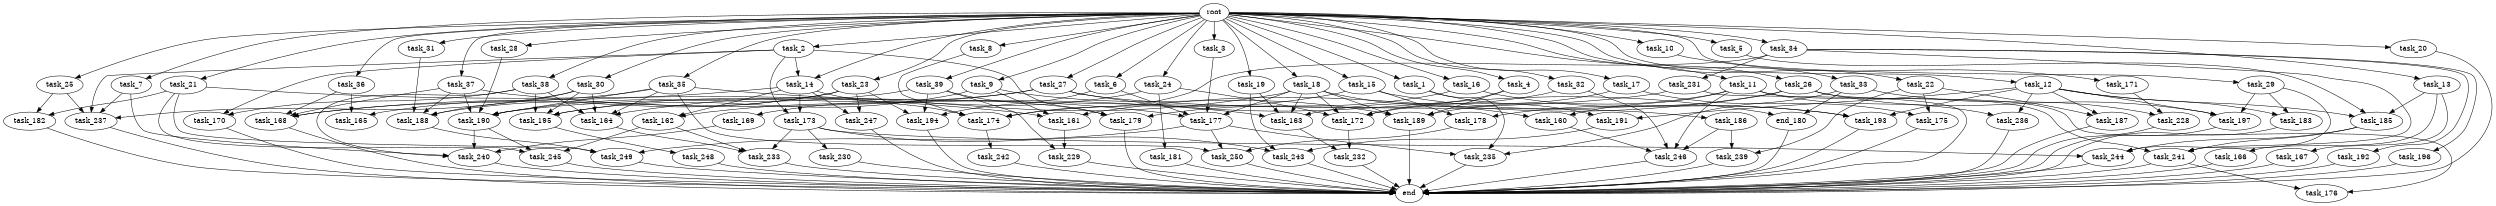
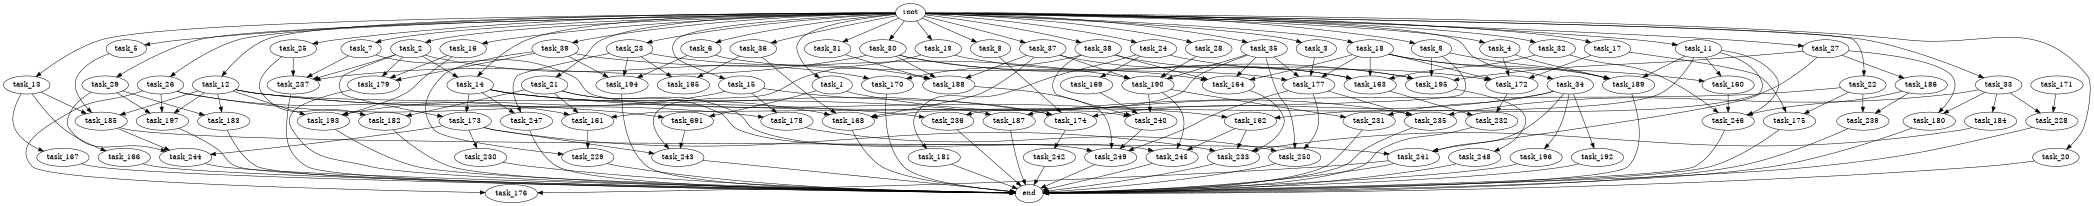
node "task_10": removed
edge "task_231" -> "task_190": reversed
node "task_191": label "task_191" -> "task_691"
node "end_180": label "end_180" -> "task_180"
node "task_184": added
edge "task_240" -> "end": now "task_240" -> "task_249"
